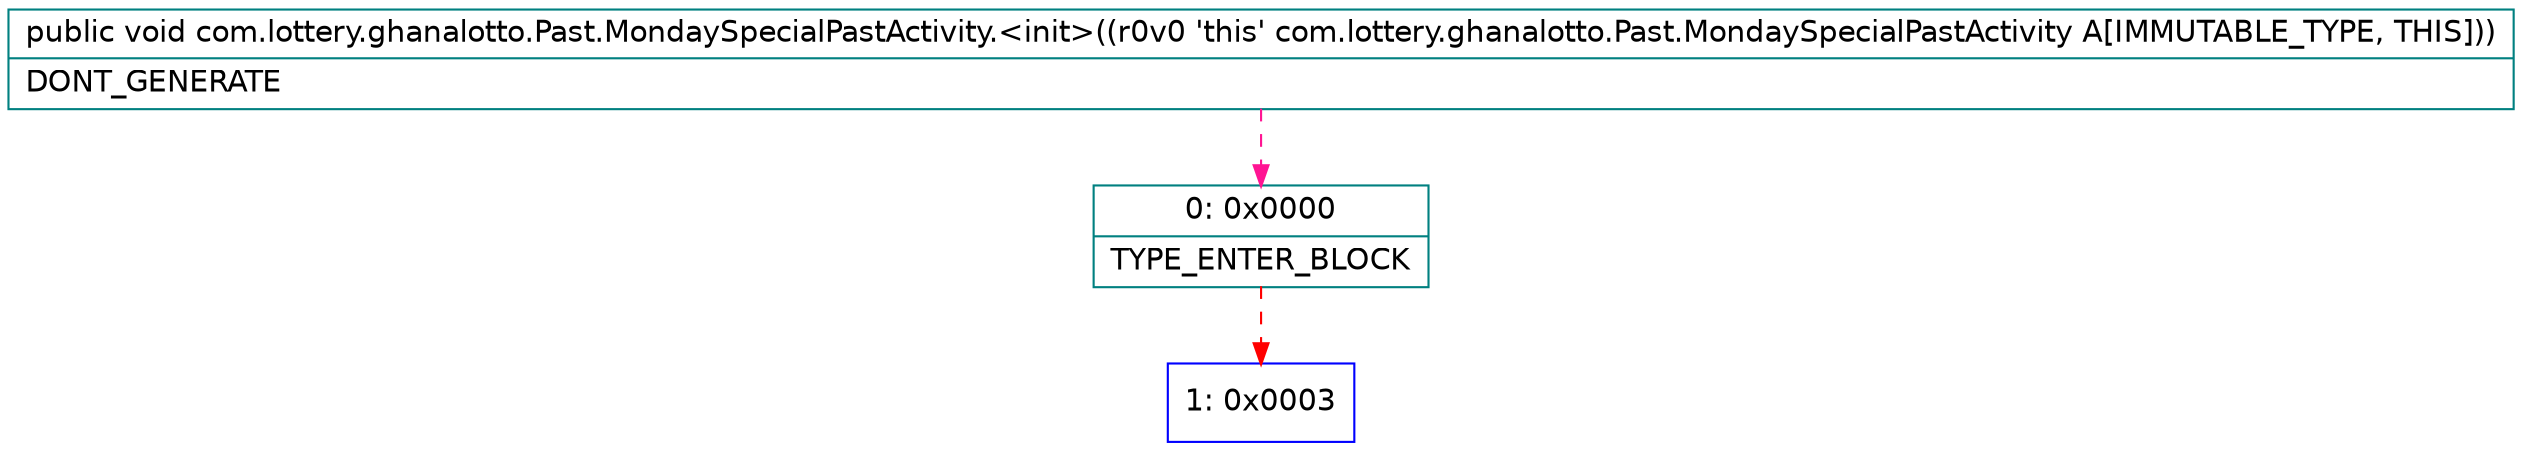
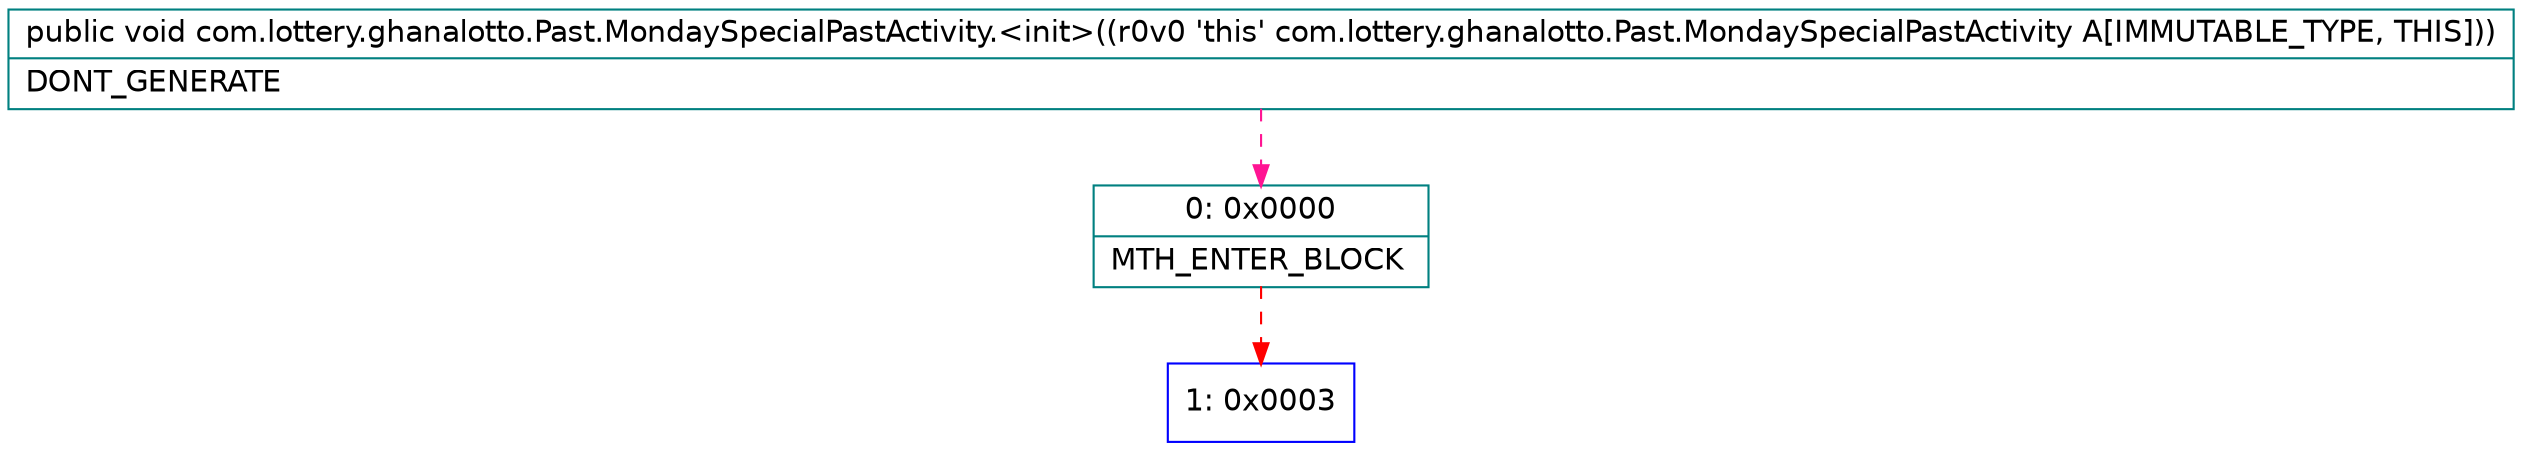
node "0: 0x0000": text "TYPE_ENTER_BLOCK" -> "MTH_ENTER_BLOCK"
